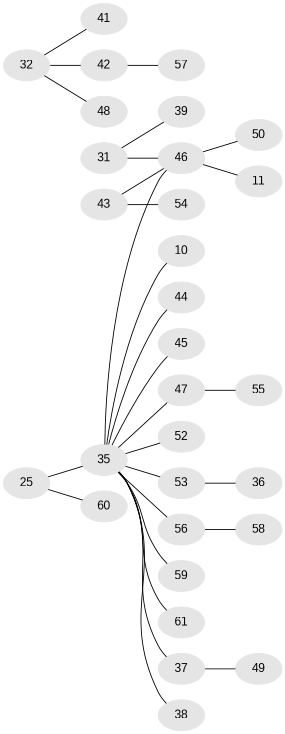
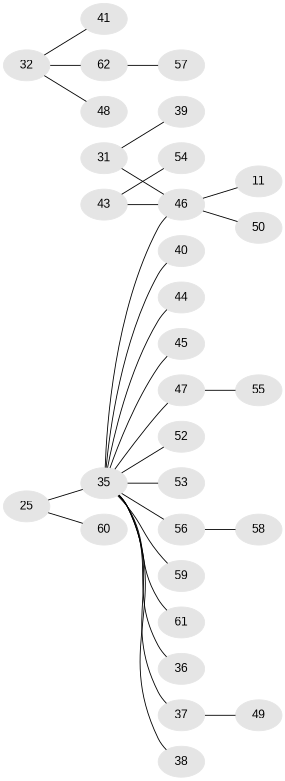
node "42": label "42" -> "62"
node "10": label "10" -> "40"
edge "53" -- "36": now "35" -- "36"
